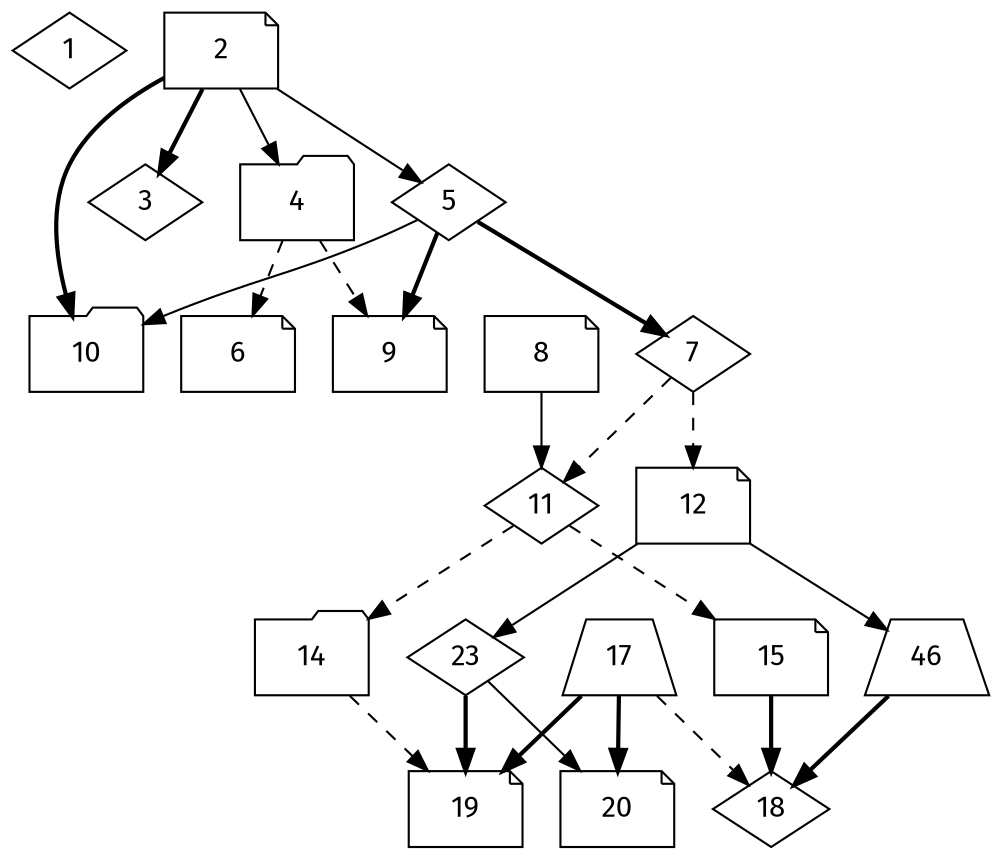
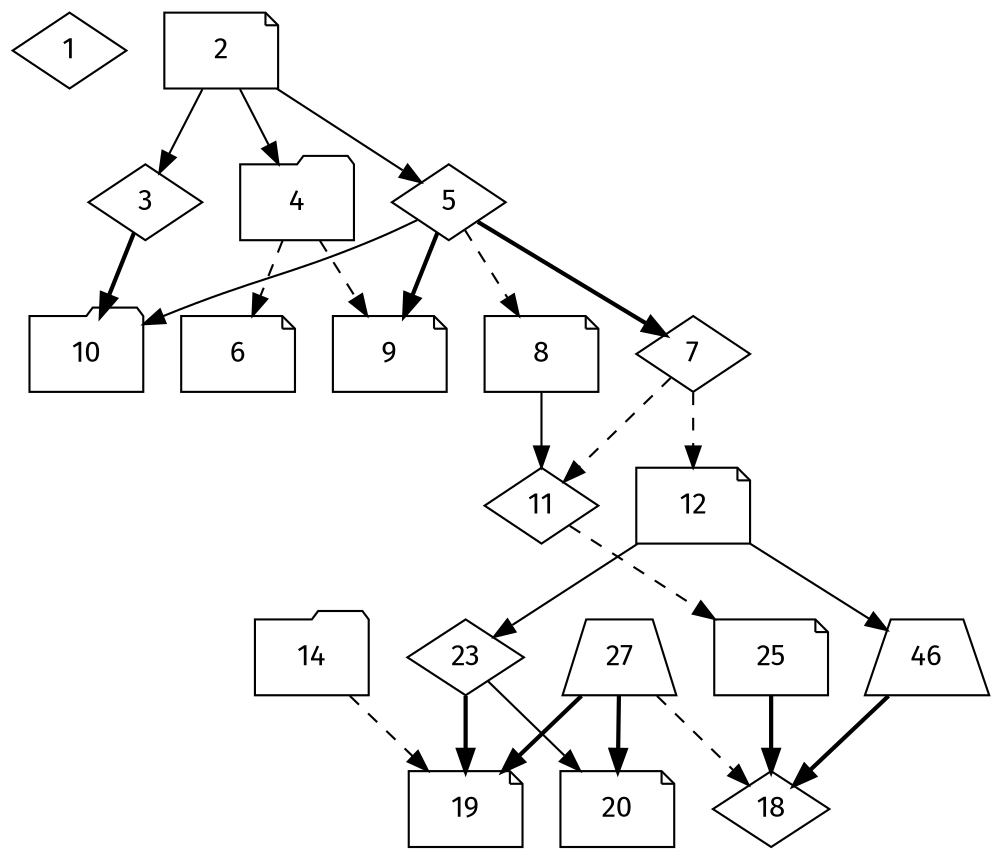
edge "2" -> "3": style bold -> solid
edge "2" -> "10": now "3" -> "10"
edge "5" -> "8": added
edge "11" -> "14": removed
node "17": label "17" -> "27"
node "15": label "15" -> "25"
